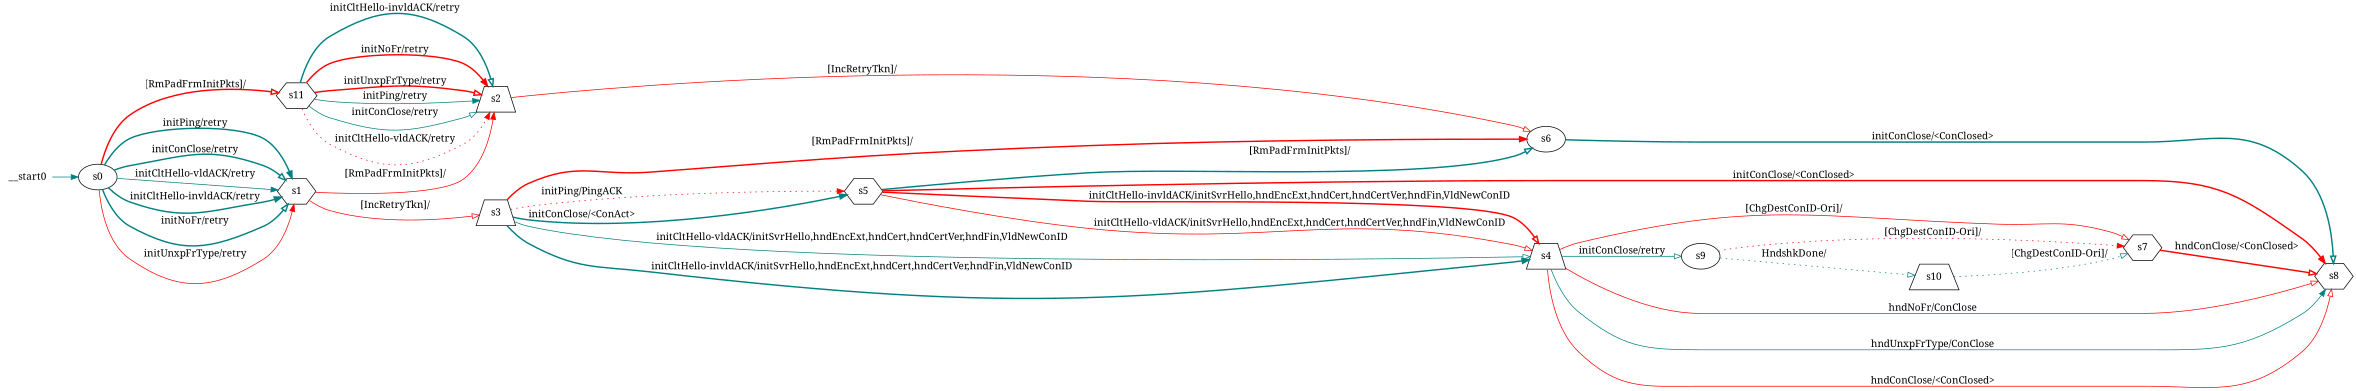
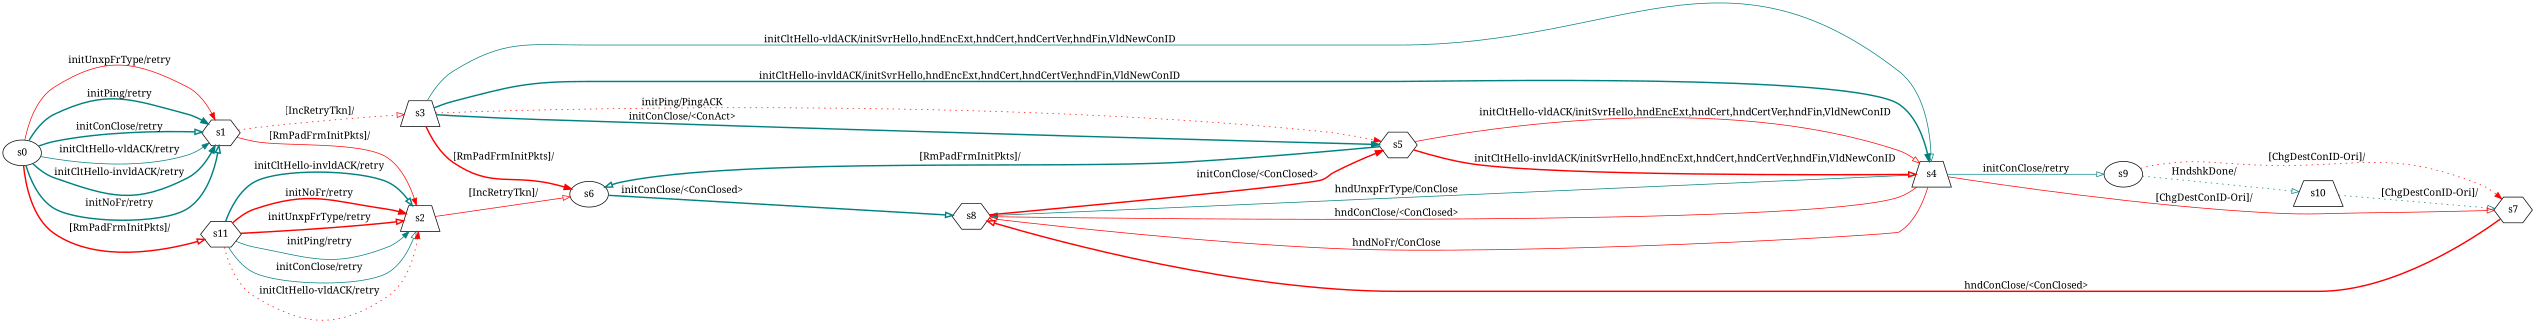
node "__start0": removed
edge "s5" -> "s8": reversed
edge "s1" -> "s3": style solid -> dotted
